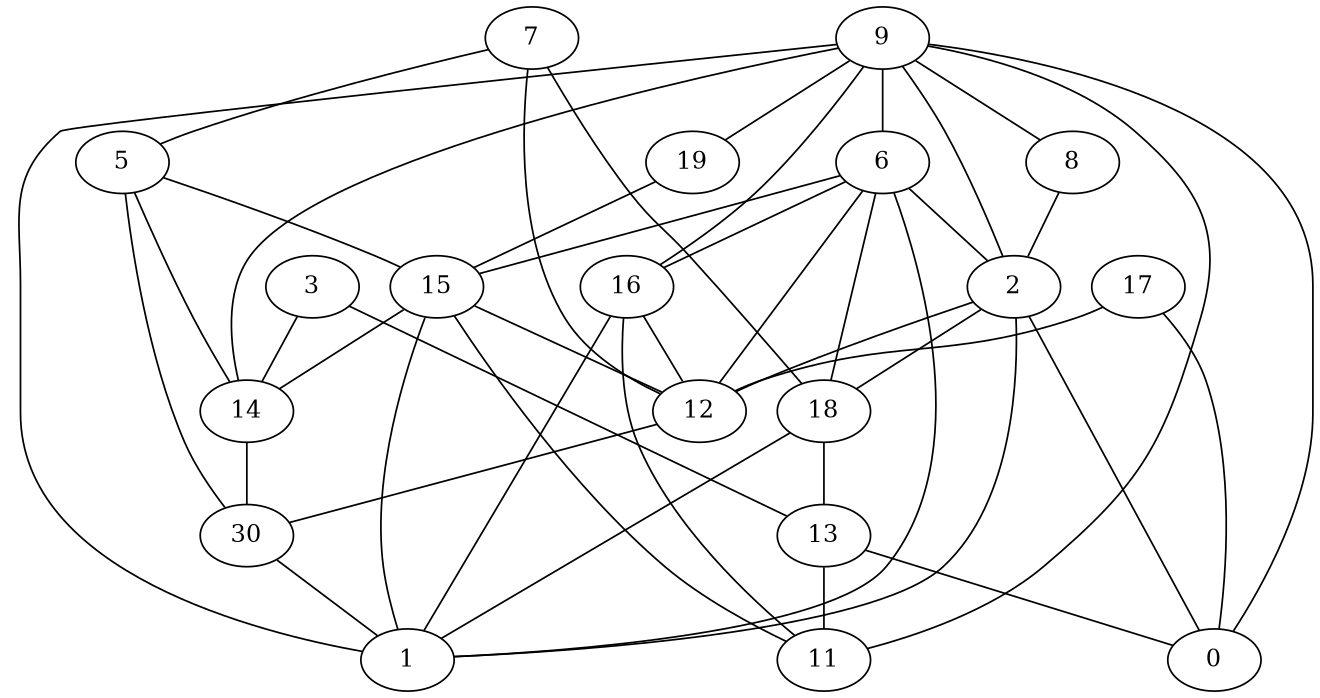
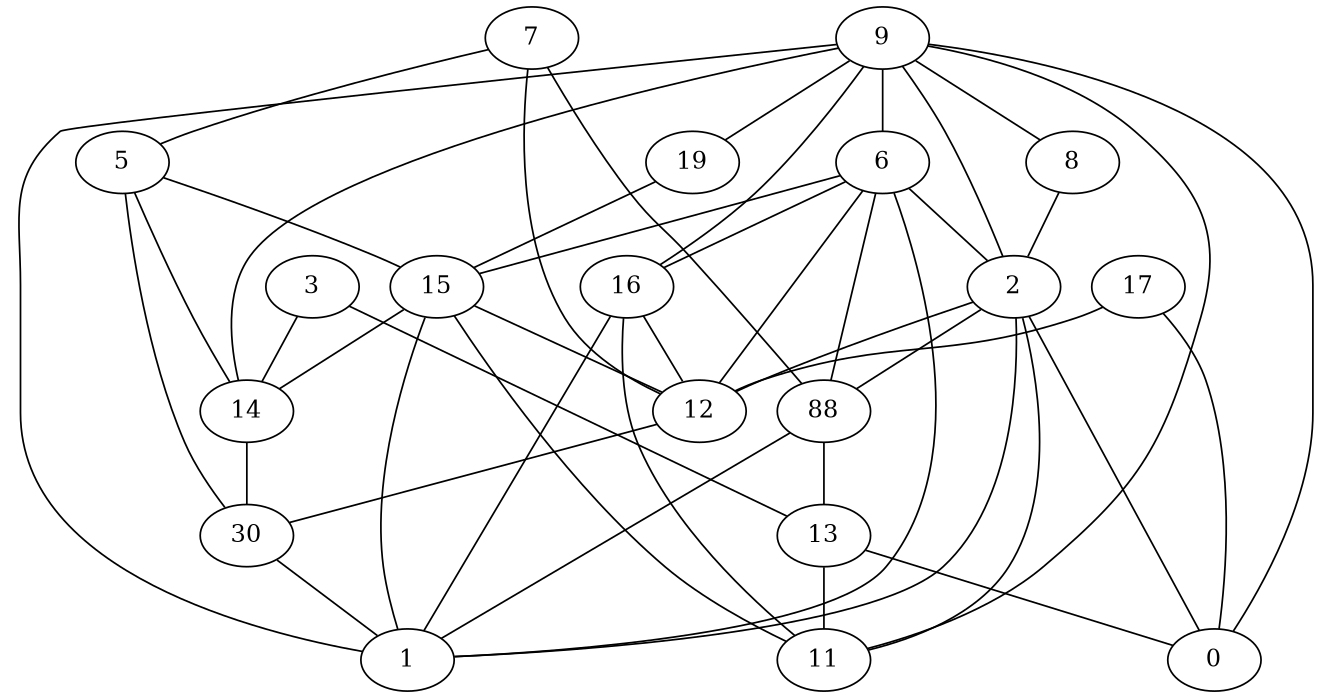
node "18": label "18" -> "88"
edge "2" -- "11": added
